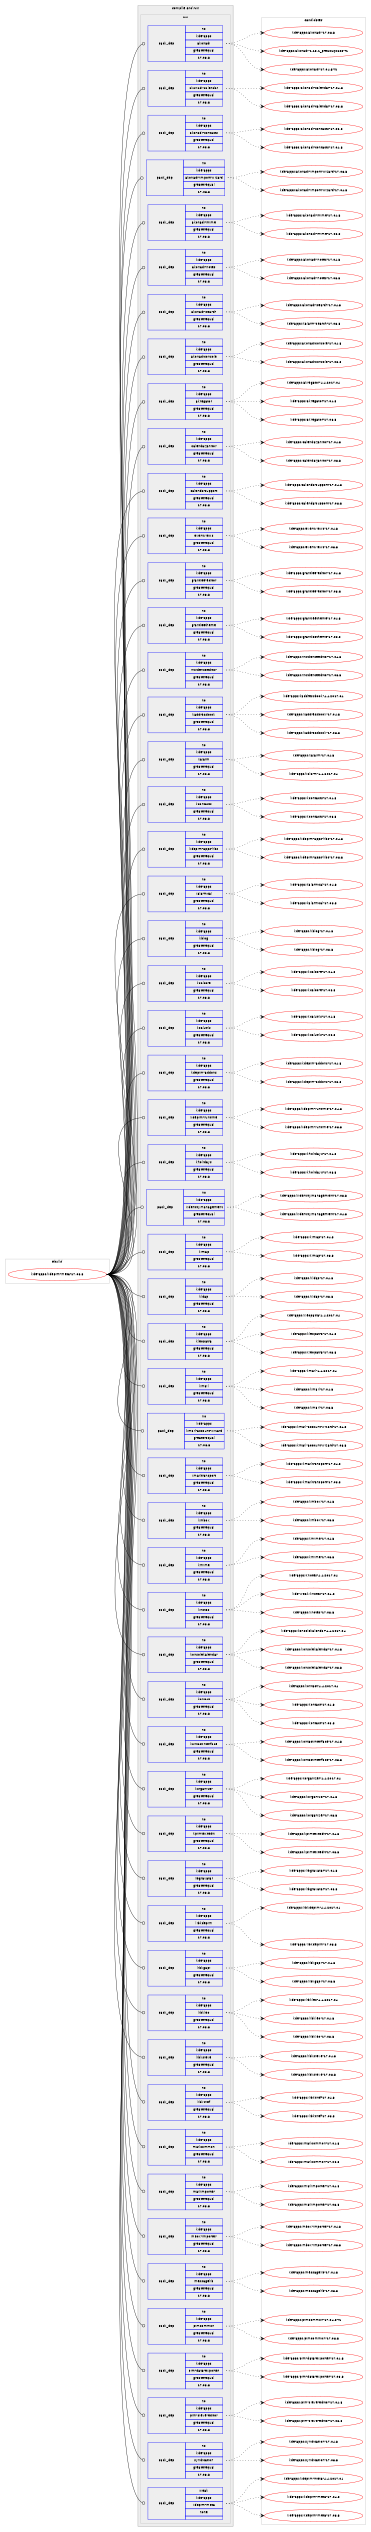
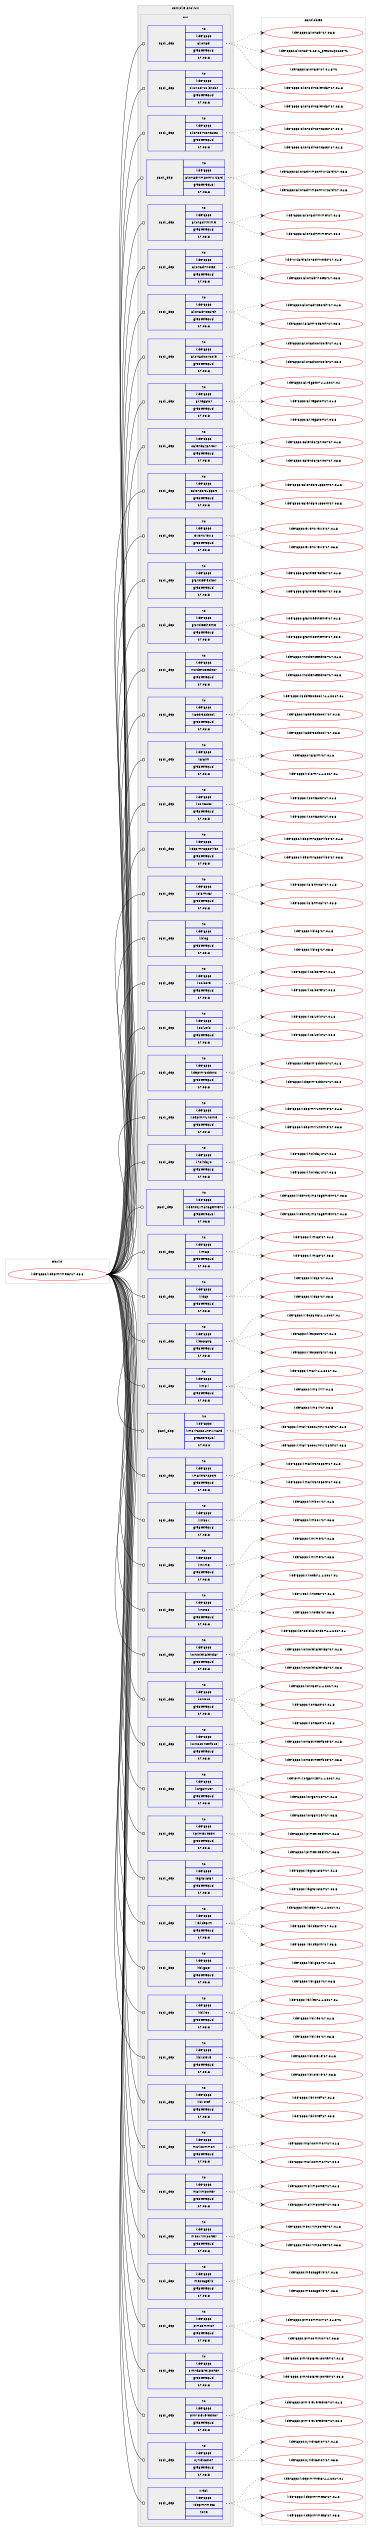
node "kde-apps/akonadi-notes-17.04.3": label "kde-apps/akonadi-notes-17.04.3" -> "kde-wizard/akonadi-notes-17.04.3"
node "kde-apps/kmail-17.04.3": label "kde-apps/kmail-17.04.3" -> "kde-apps/kmail-77.04.3"
node "kde-apps/korganizer-4.4.2017.04": label "kde-apps/korganizer-4.4.2017.04" -> "kde-pim/korganizer-4.4.2017.04"
node "kde-apps/libkdepim-17.04.3": added
